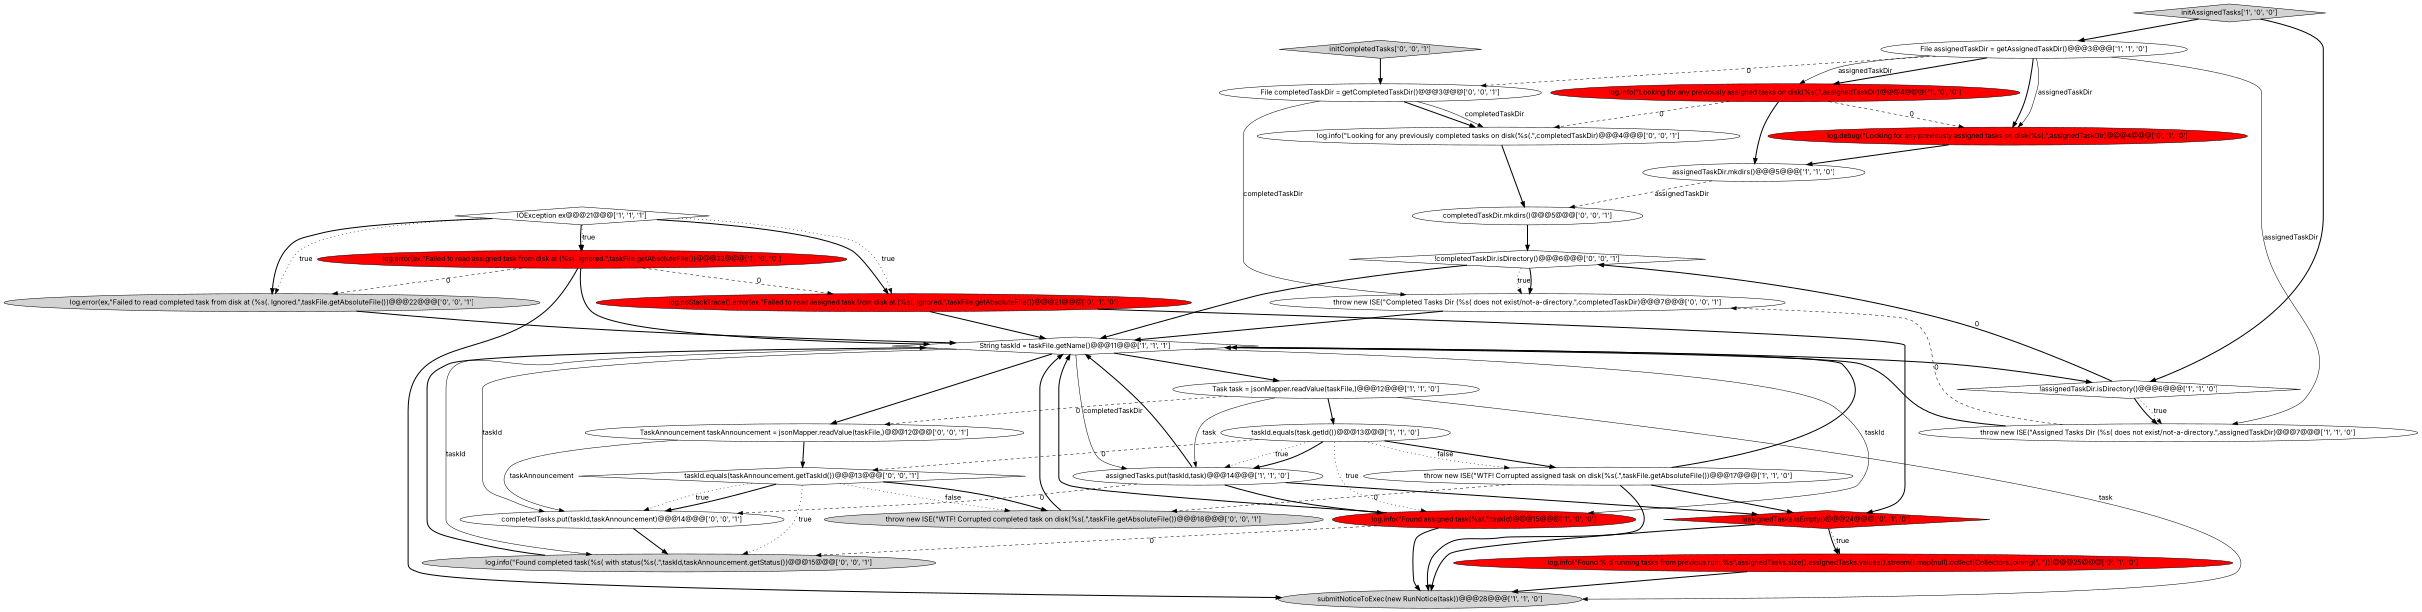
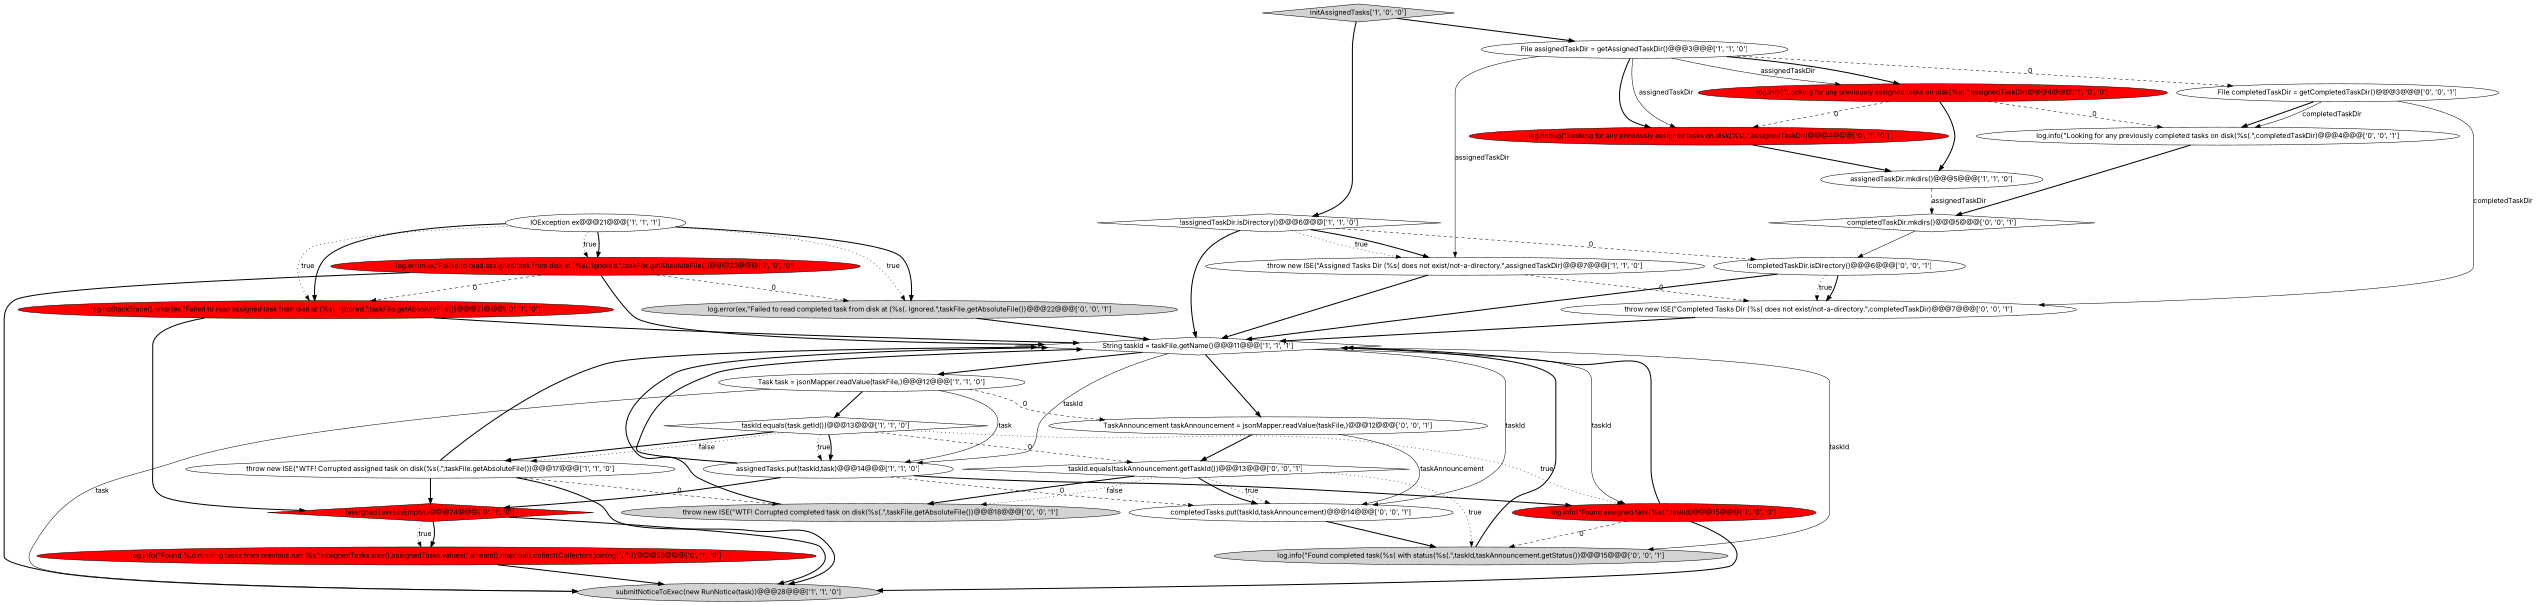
node "initCompletedTasks['0', '0', '1']": removed
node "IOException ex@@@21@@@['1', '1', '1']": shape diamond -> ellipse
node "completedTaskDir.mkdirs()@@@5@@@['0', '0', '1']": shape ellipse -> diamond
edge "completedTaskDir.mkdirs()@@@5@@@['0', '0', '1']" -> "!completedTaskDir.isDirectory()@@@6@@@['0', '0', '1']": style bold -> solid
node "!completedTaskDir.isDirectory()@@@6@@@['0', '0', '1']": shape diamond -> ellipse
edge "!assignedTaskDir.isDirectory()@@@6@@@['1', '1', '0']" -> "!completedTaskDir.isDirectory()@@@6@@@['0', '0', '1']": style bold -> dashed
edge "String taskId = taskFile.getName()@@@11@@@['1', '1', '1']" -> "!assignedTaskDir.isDirectory()@@@6@@@['1', '1', '0']": reversed
edge "String taskId = taskFile.getName()@@@11@@@['1', '1', '1']" -> "assignedTasks.put(taskId,task)@@@14@@@['1', '1', '0']": label "completedTaskDir" -> "taskId"
node "taskId.equals(task.getId())@@@13@@@['1', '1', '0']": shape ellipse -> diamond
